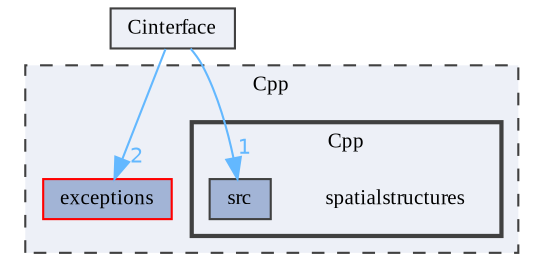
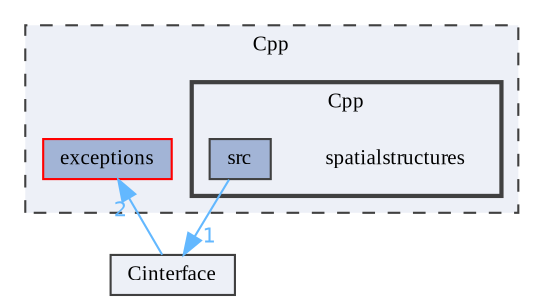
edge "Cinterface" -> "src": reversed
